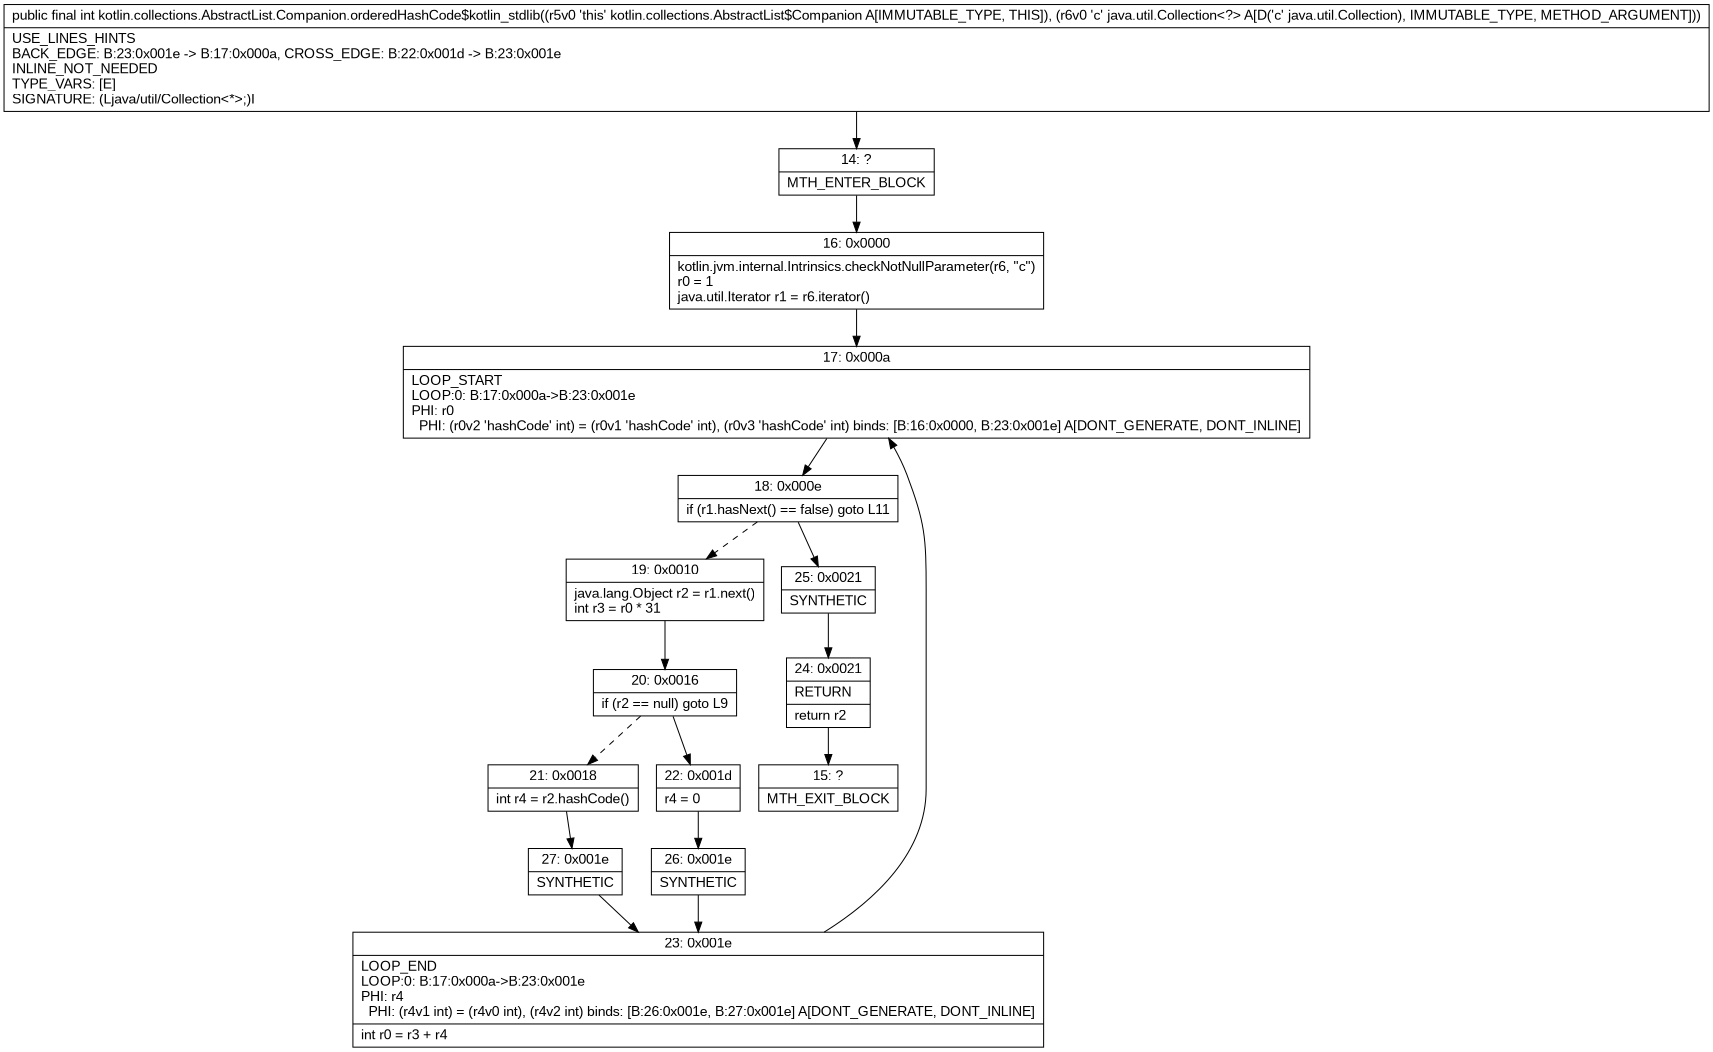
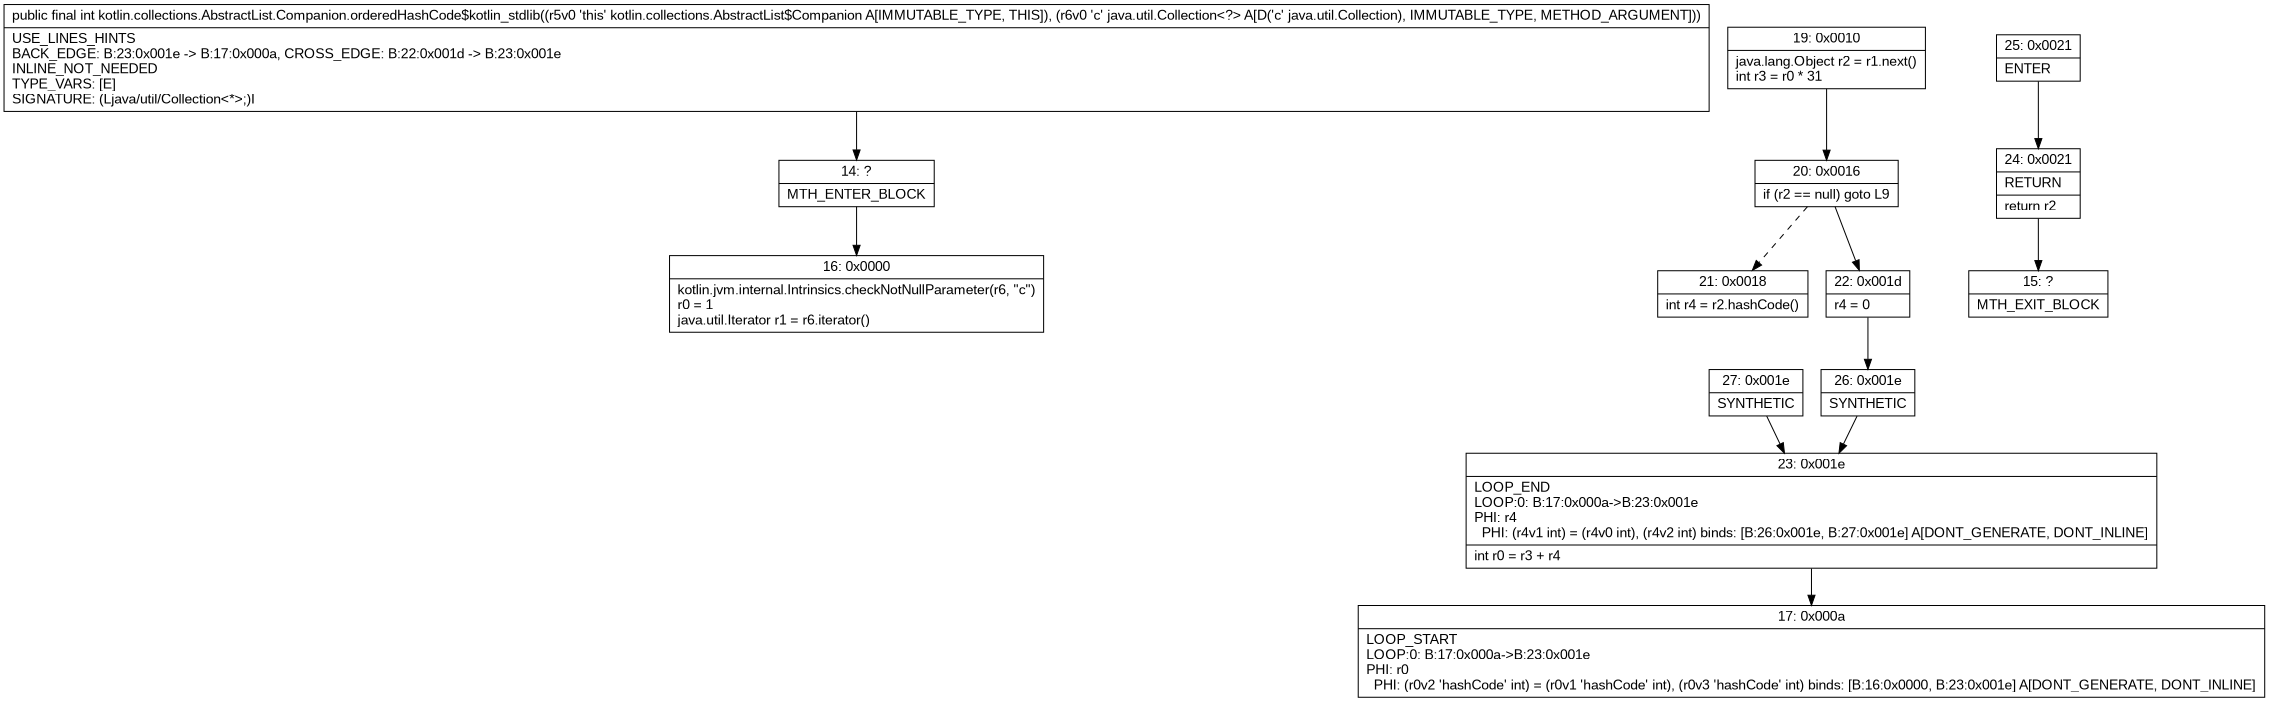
edge "16: 0x0000" -> "17: 0x000a": removed
node "18: 0x000e": removed
node "25: 0x0021": text "SYNTHETIC" -> "ENTER"
edge "21: 0x0018" -> "27: 0x001e": removed
